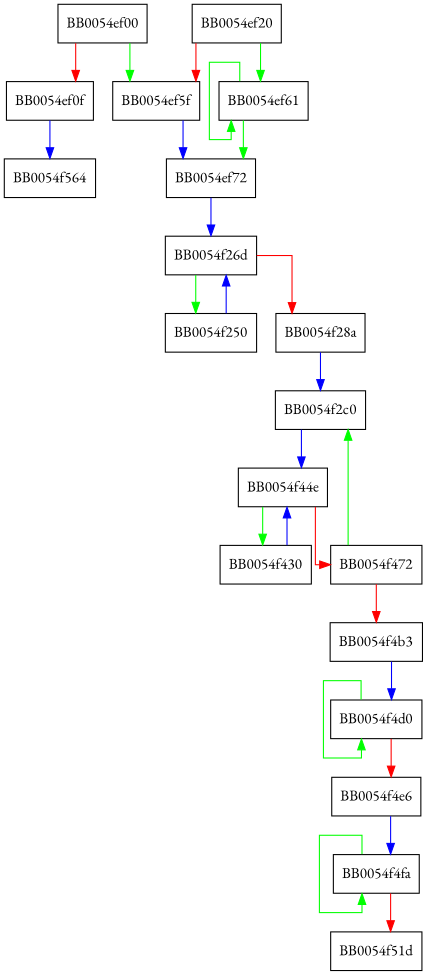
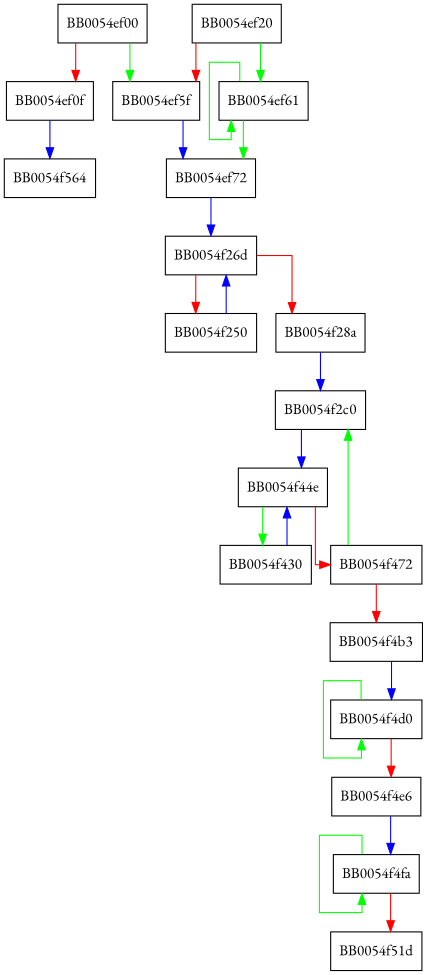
edge "BB0054f26d" -> "BB0054f250": color green -> red
